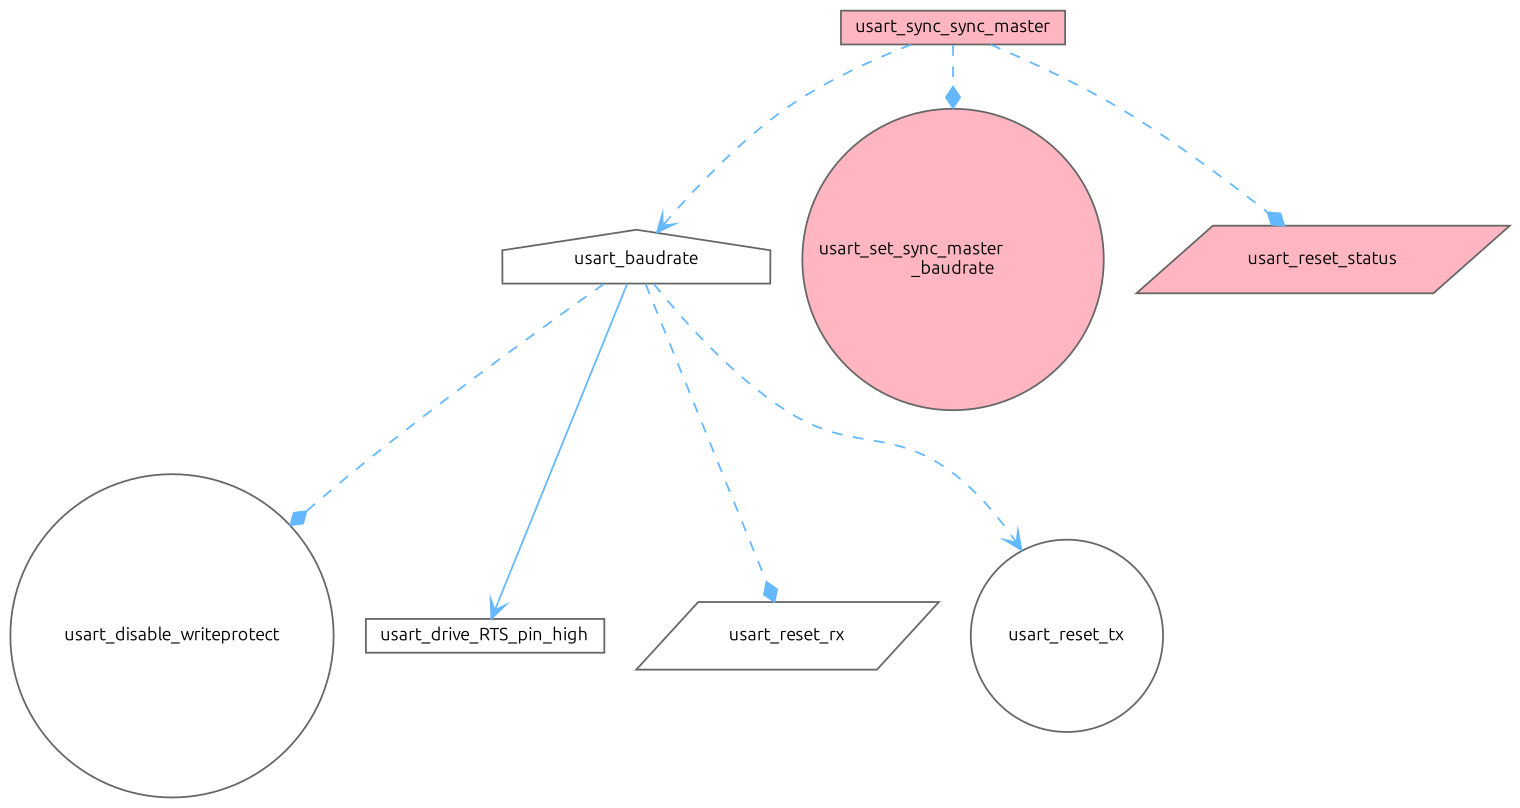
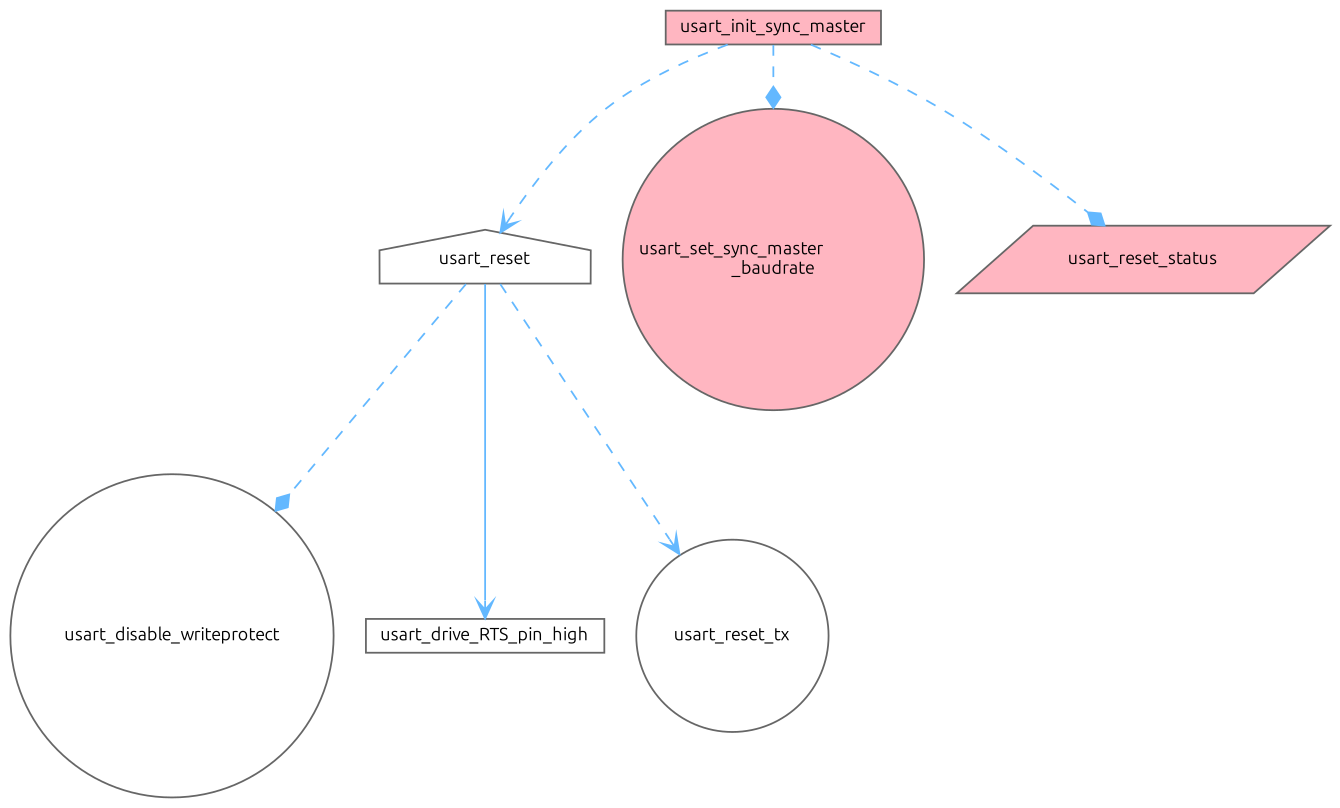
node "usart_sync_sync_master": label "usart_sync_sync_master" -> "usart_init_sync_master"
node "usart_baudrate": label "usart_baudrate" -> "usart_reset"
node "usart_reset_rx": removed
